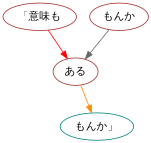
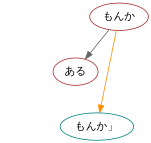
node "「意味も": removed
edge "ある" -> "もんか」": now "もんか" -> "もんか」"
